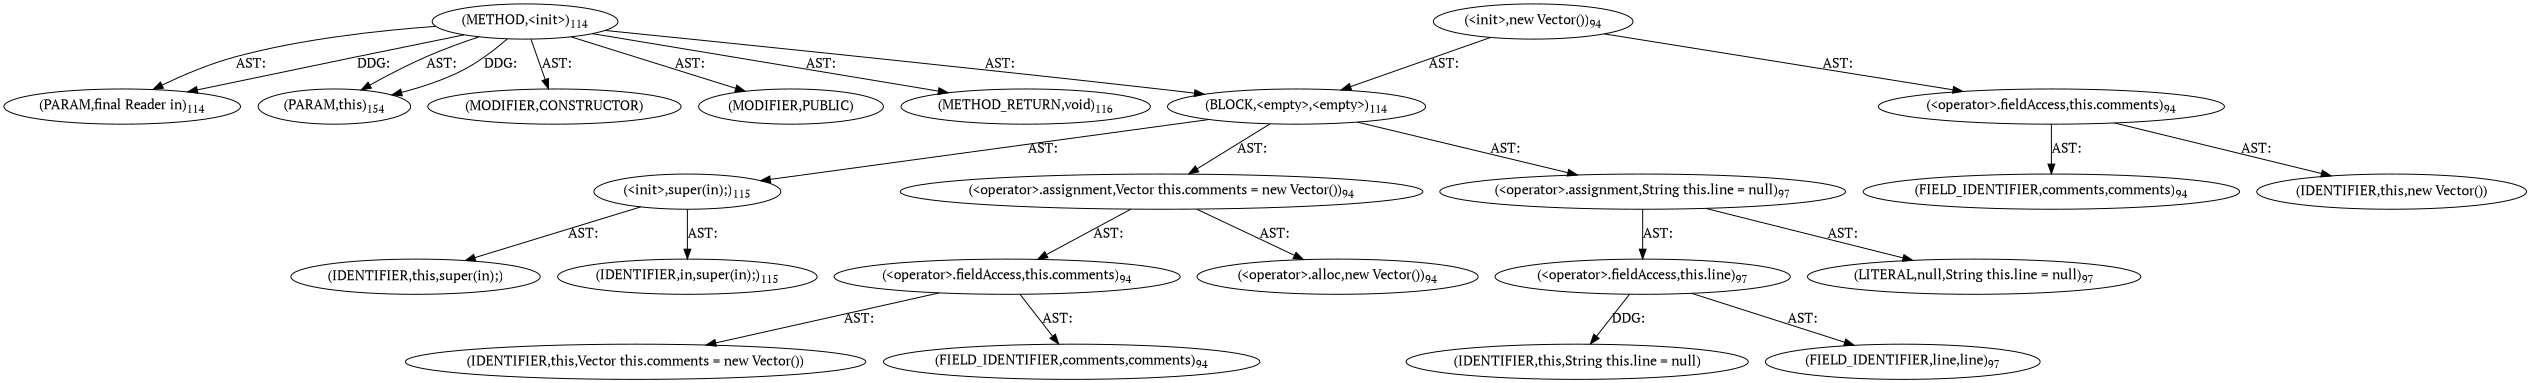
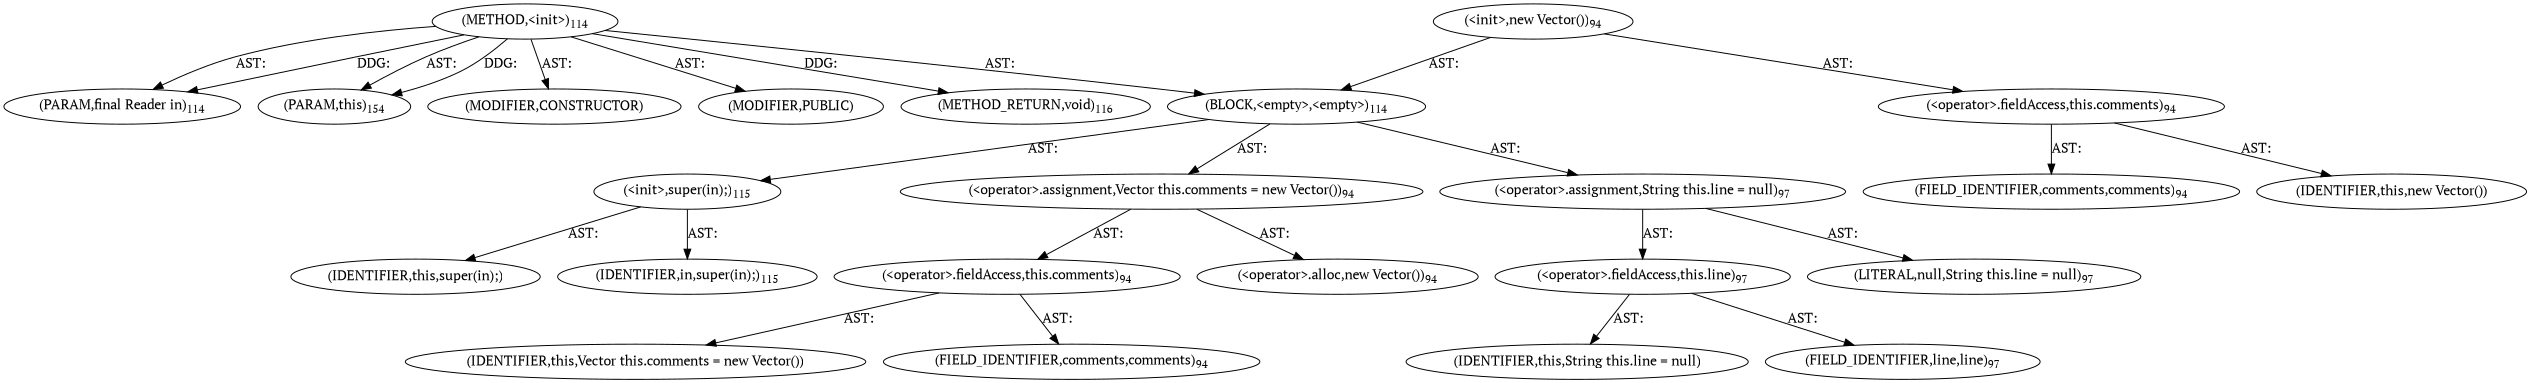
edge "(METHOD,<init>)" -> "(METHOD_RETURN,void)": label "AST: " -> "DDG: "
edge "(<operator>.fieldAccess,this.line)" -> "(IDENTIFIER,this,String this.line = null)": label "DDG: " -> "AST: "
